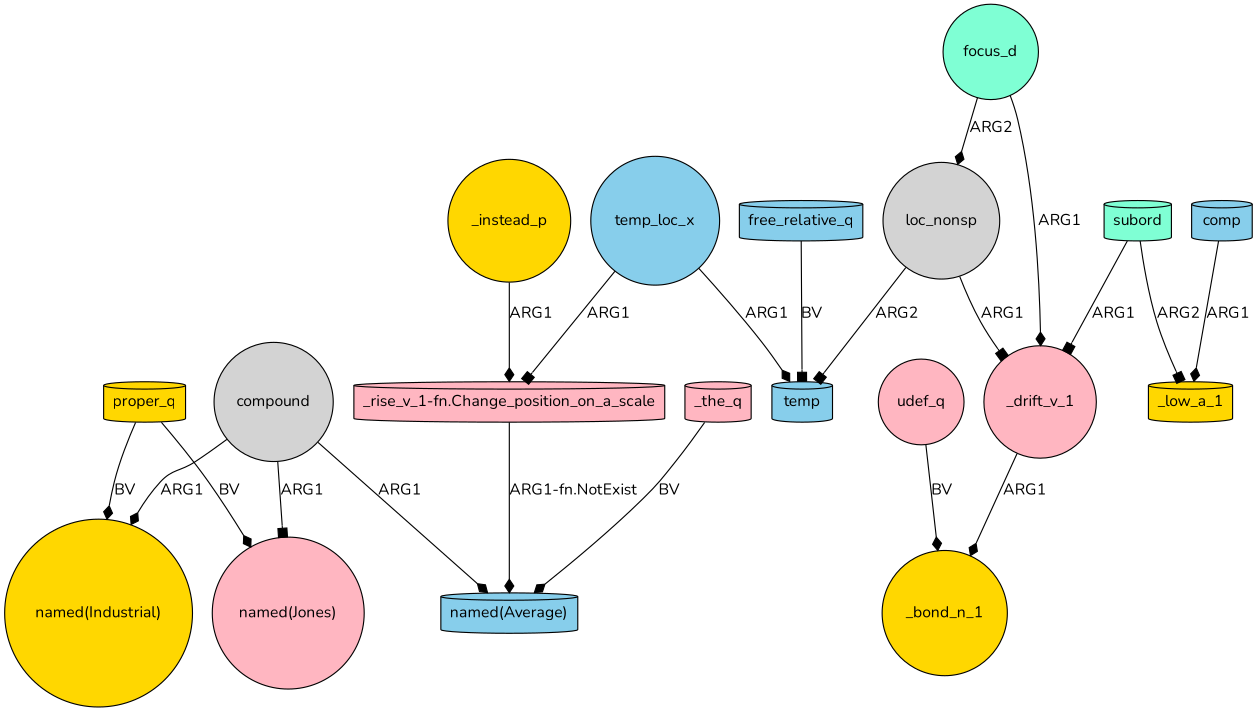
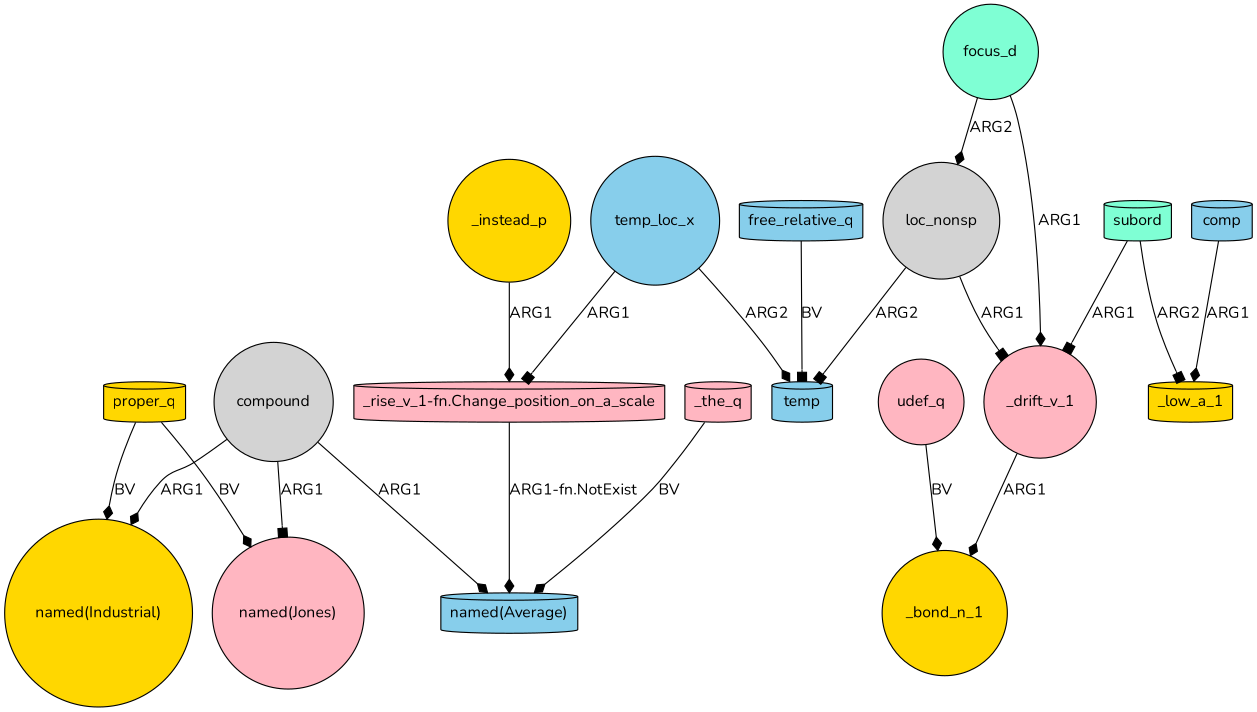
edge "temp_loc_x" -> "temp": label "ARG1" -> "ARG2"
